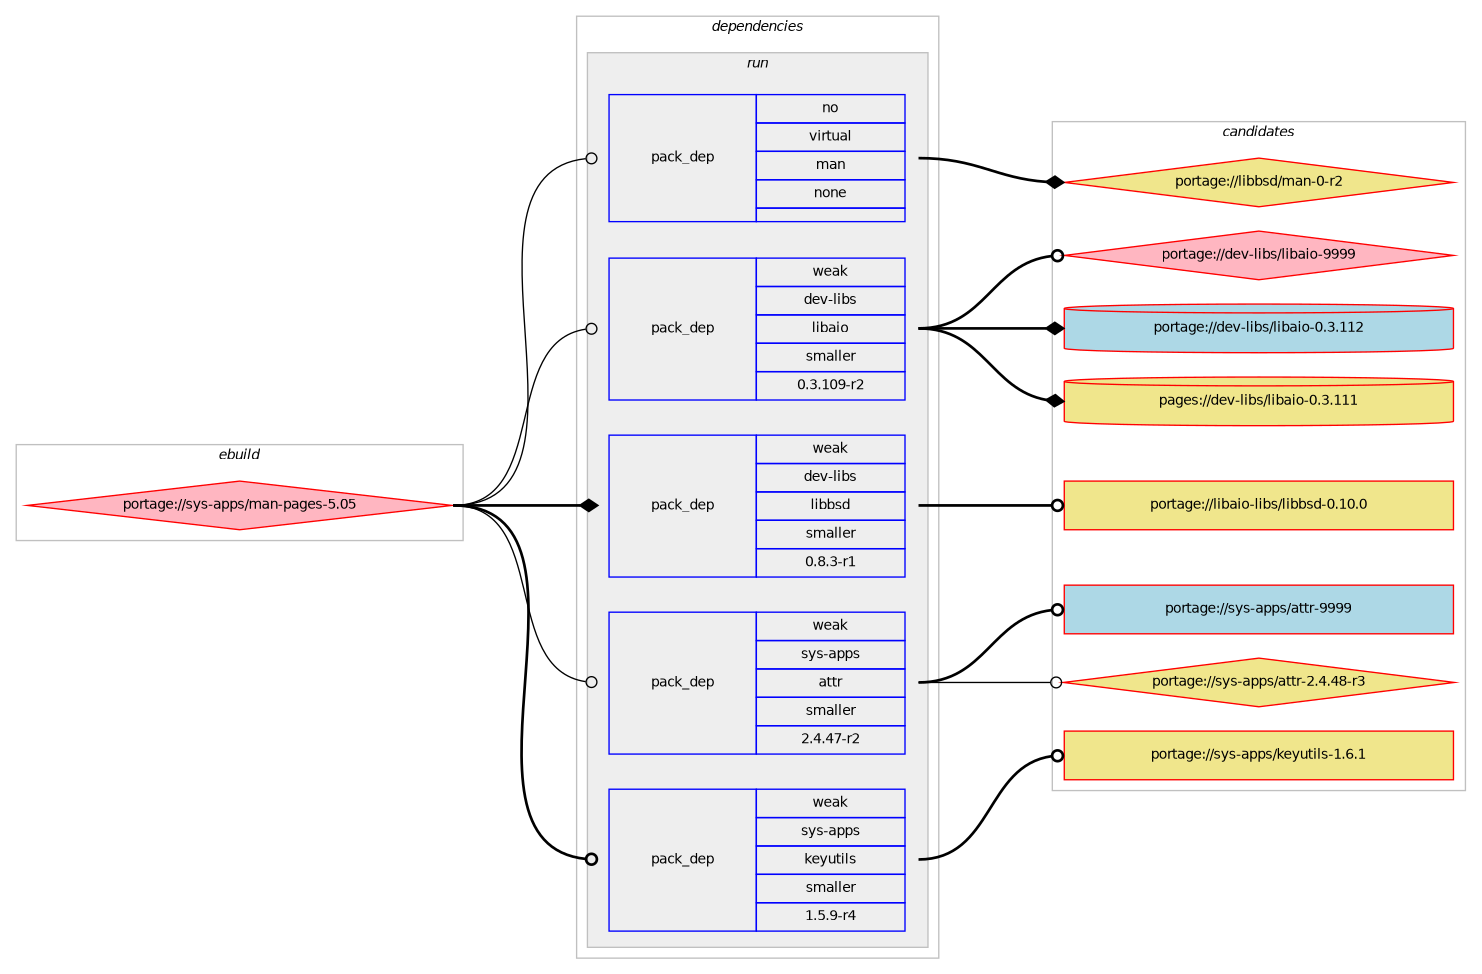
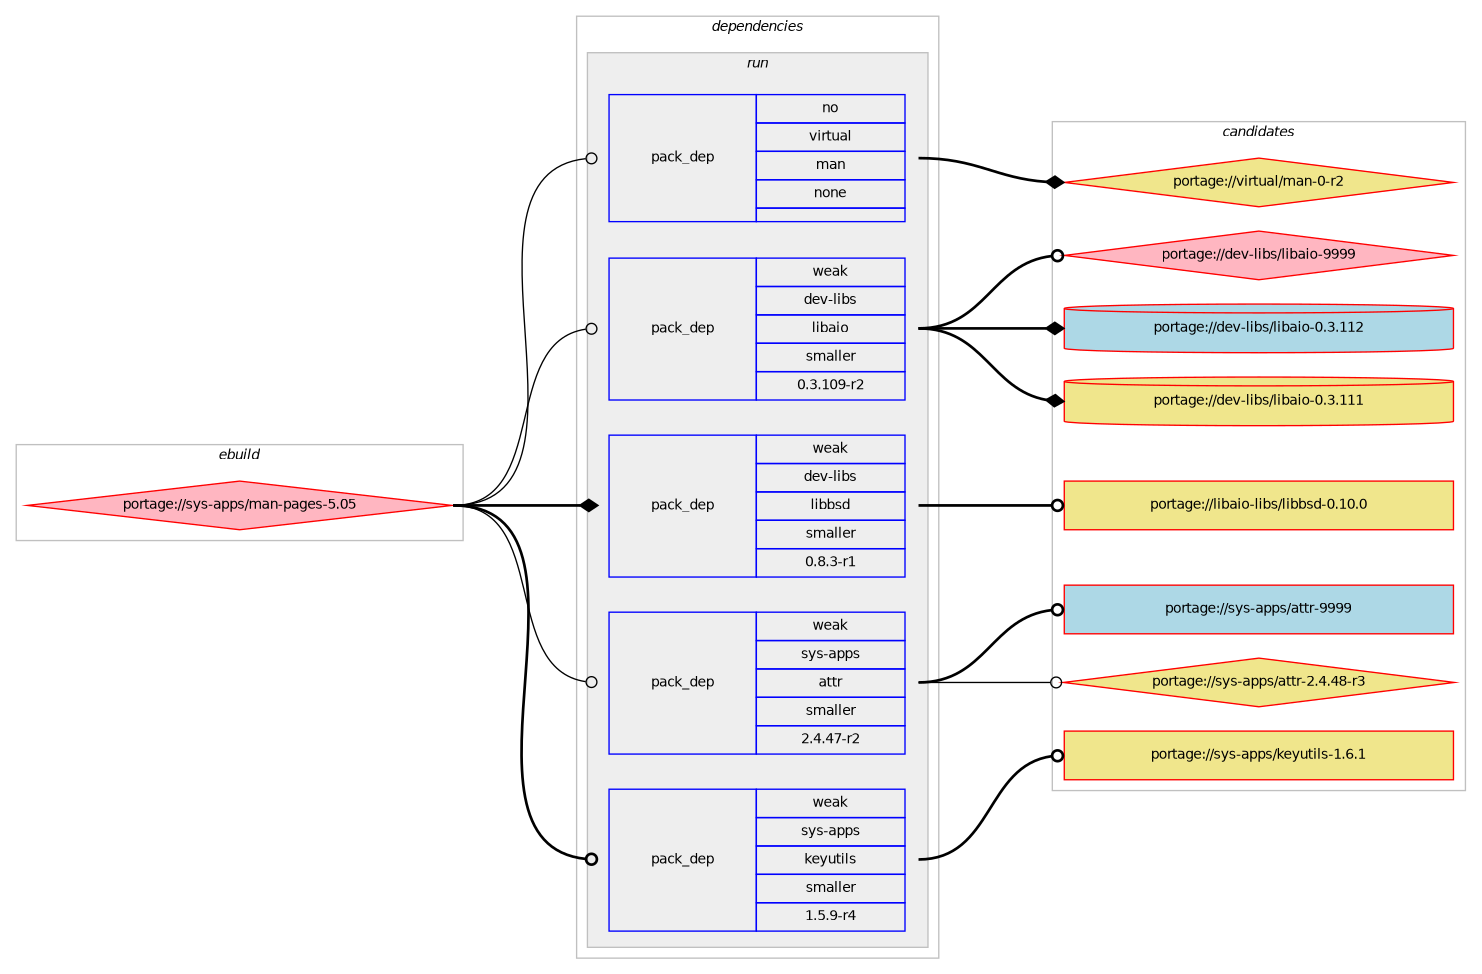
node "portage://libbsd/man-0-r2": label "portage://libbsd/man-0-r2" -> "portage://virtual/man-0-r2"
node "pages://dev-libs/libaio-0.3.111": label "pages://dev-libs/libaio-0.3.111" -> "portage://dev-libs/libaio-0.3.111"
